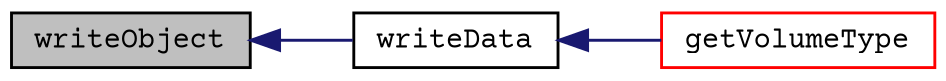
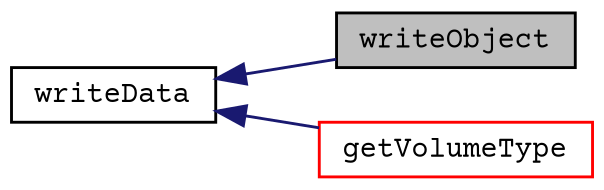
edge "writeData" -> "writeObject": reversed
